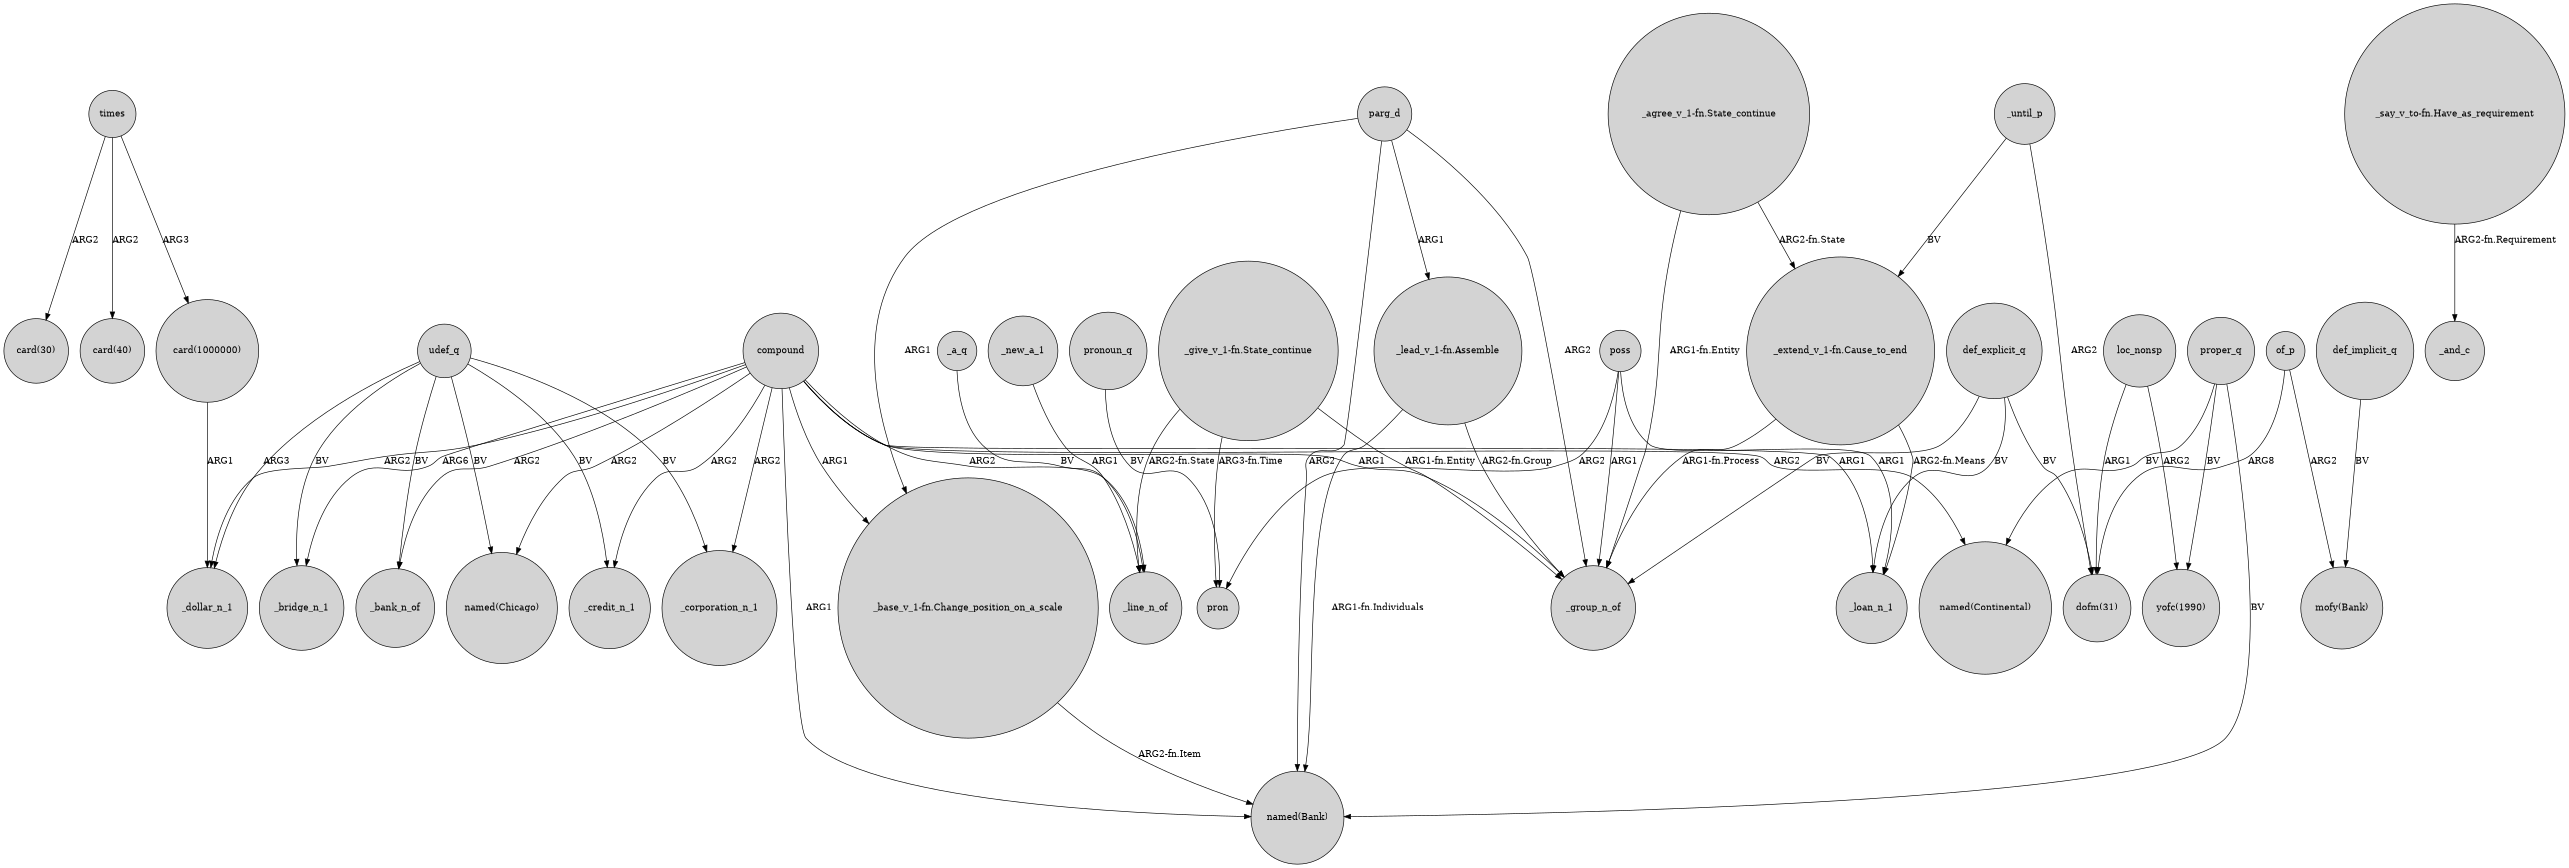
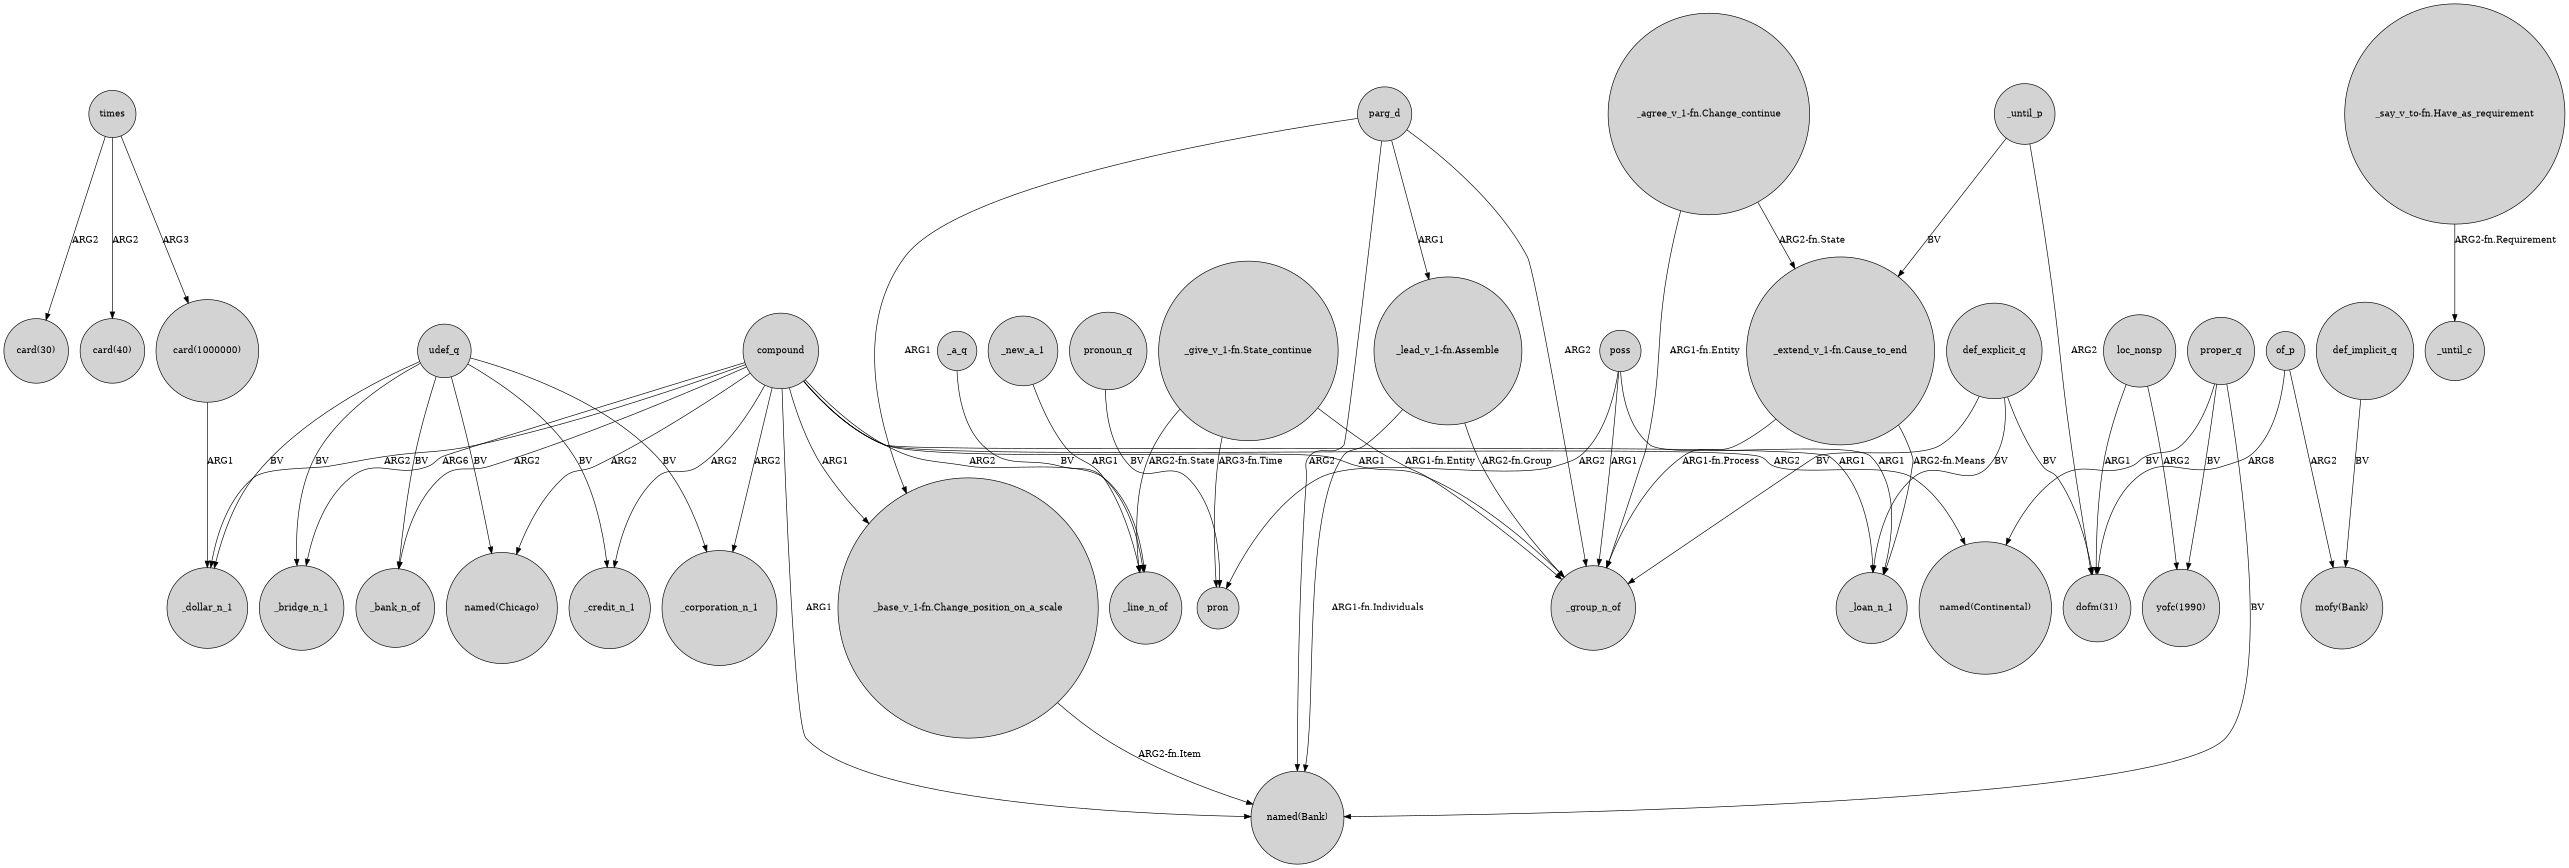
node "_agree_v_1-fn.State_continue": label "_agree_v_1-fn.State_continue" -> "_agree_v_1-fn.Change_continue"
node "_and_c": label "_and_c" -> "_until_c"
edge "udef_q" -> "_dollar_n_1": label "ARG3" -> "BV"
